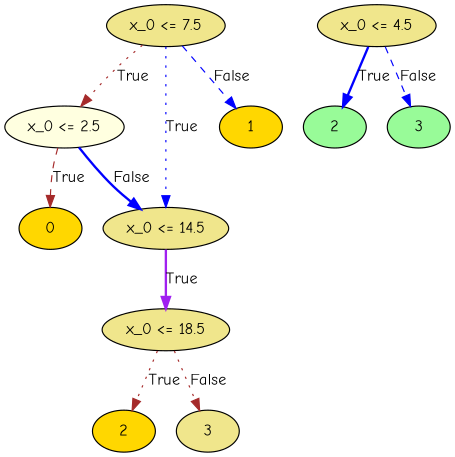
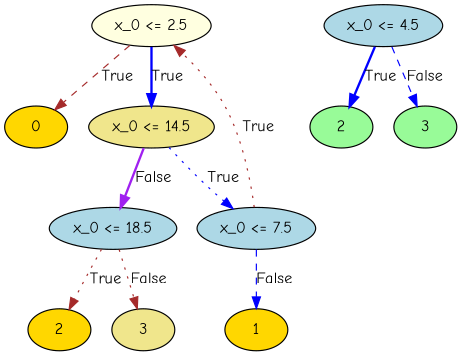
node "x_0 <= 7.5": fillcolor khaki -> lightblue
node "x_0 <= 4.5": fillcolor khaki -> lightblue
edge "x_0 <= 7.5" -> "x_0 <= 14.5": reversed
edge "x_0 <= 2.5" -> "x_0 <= 14.5": label "False" -> "True"
edge "x_0 <= 14.5" -> "x_0 <= 18.5": label "True" -> "False"
node "x_0 <= 18.5": fillcolor khaki -> lightblue
